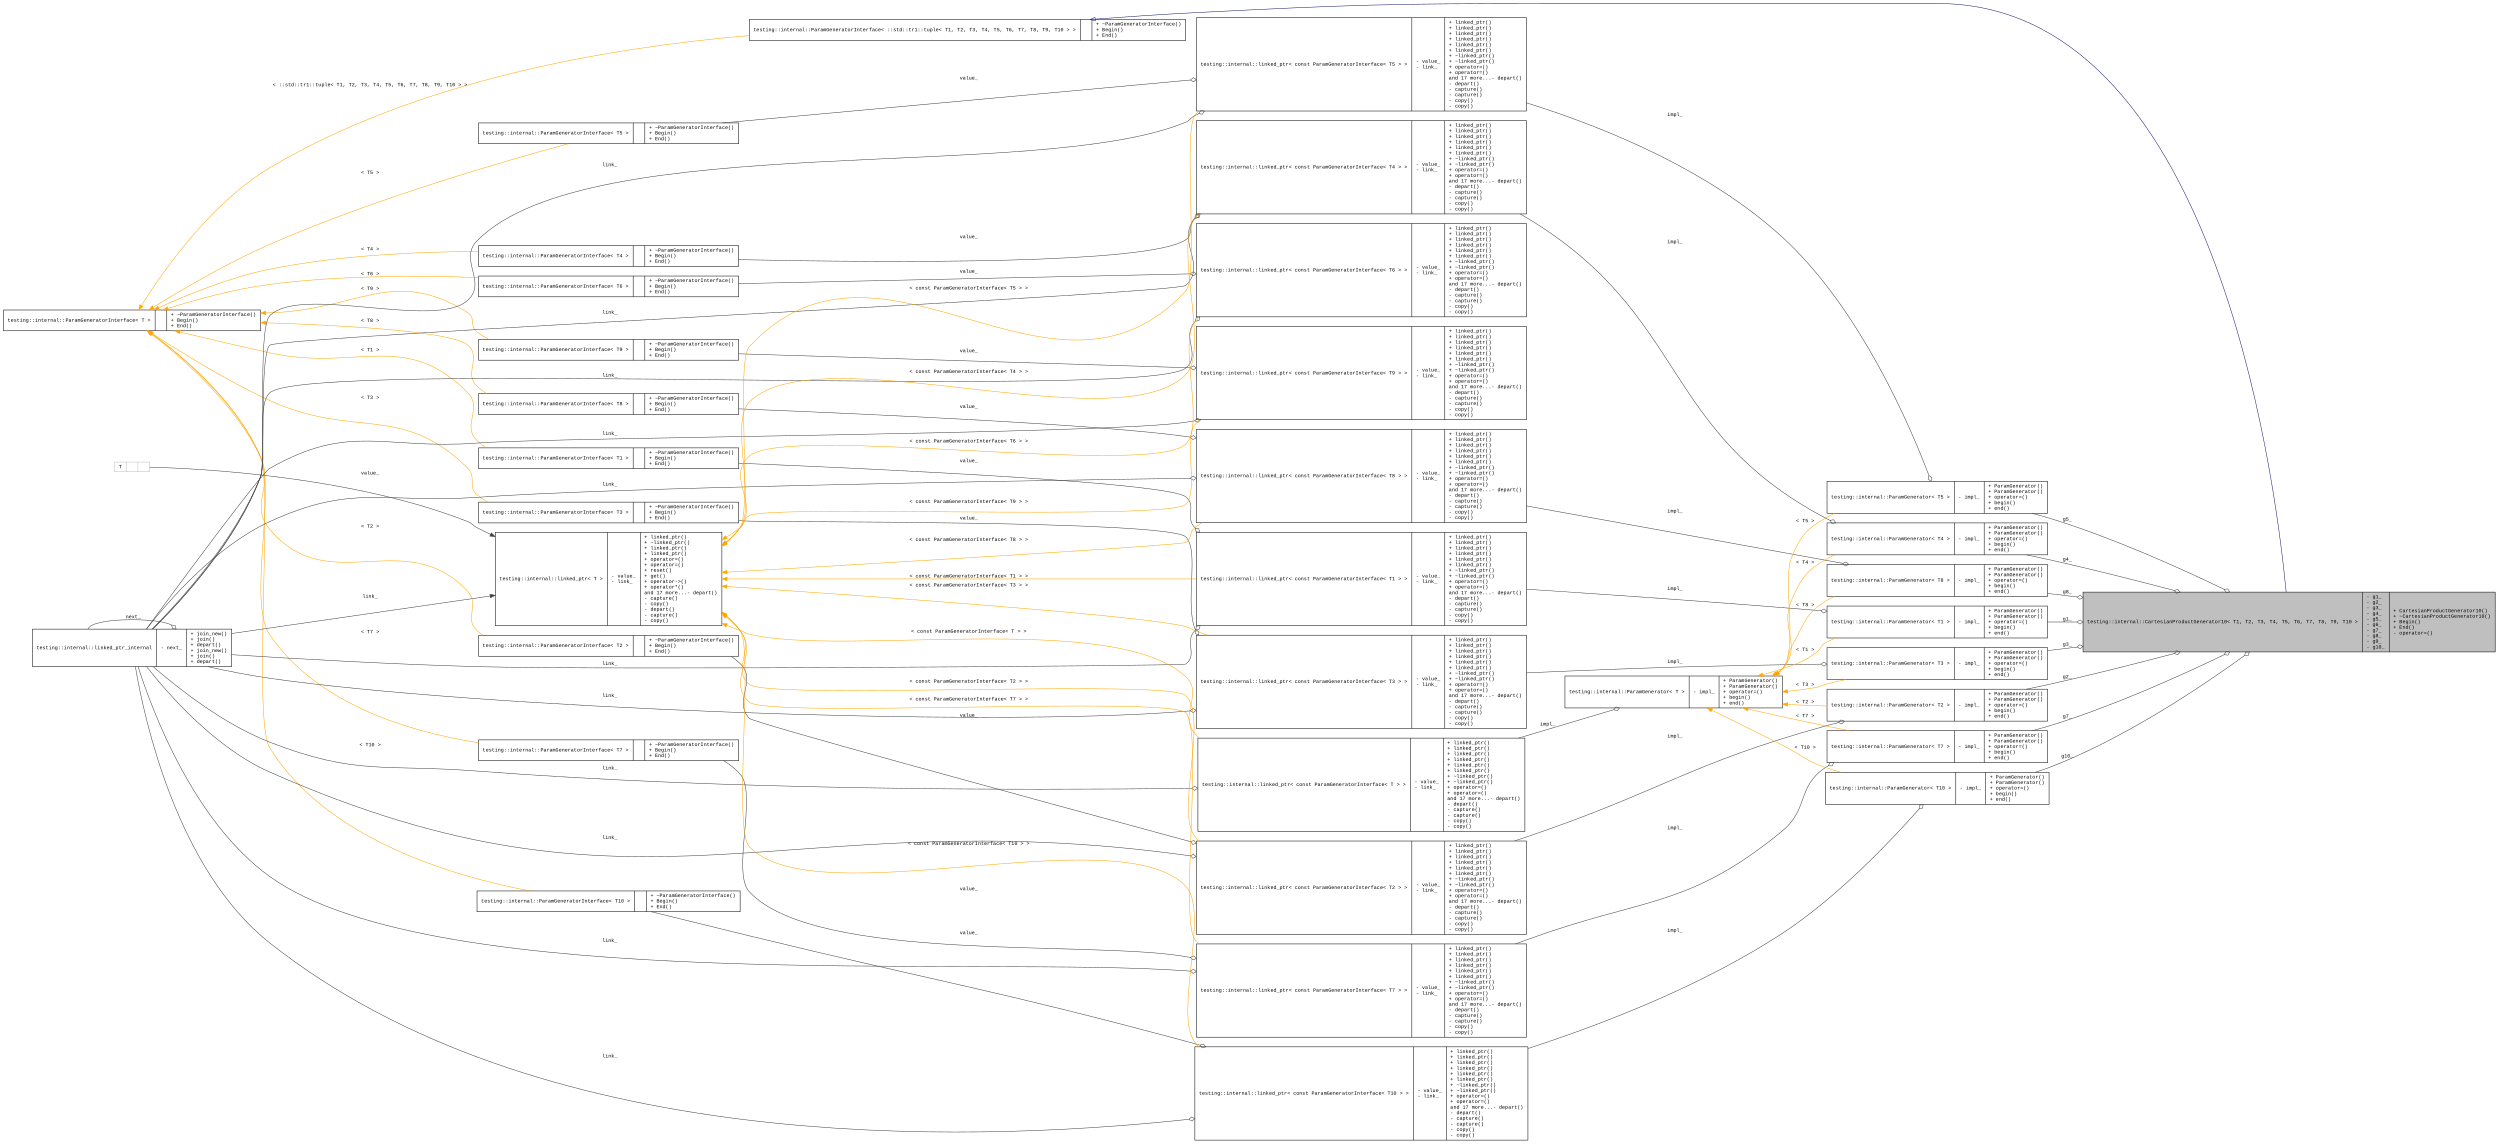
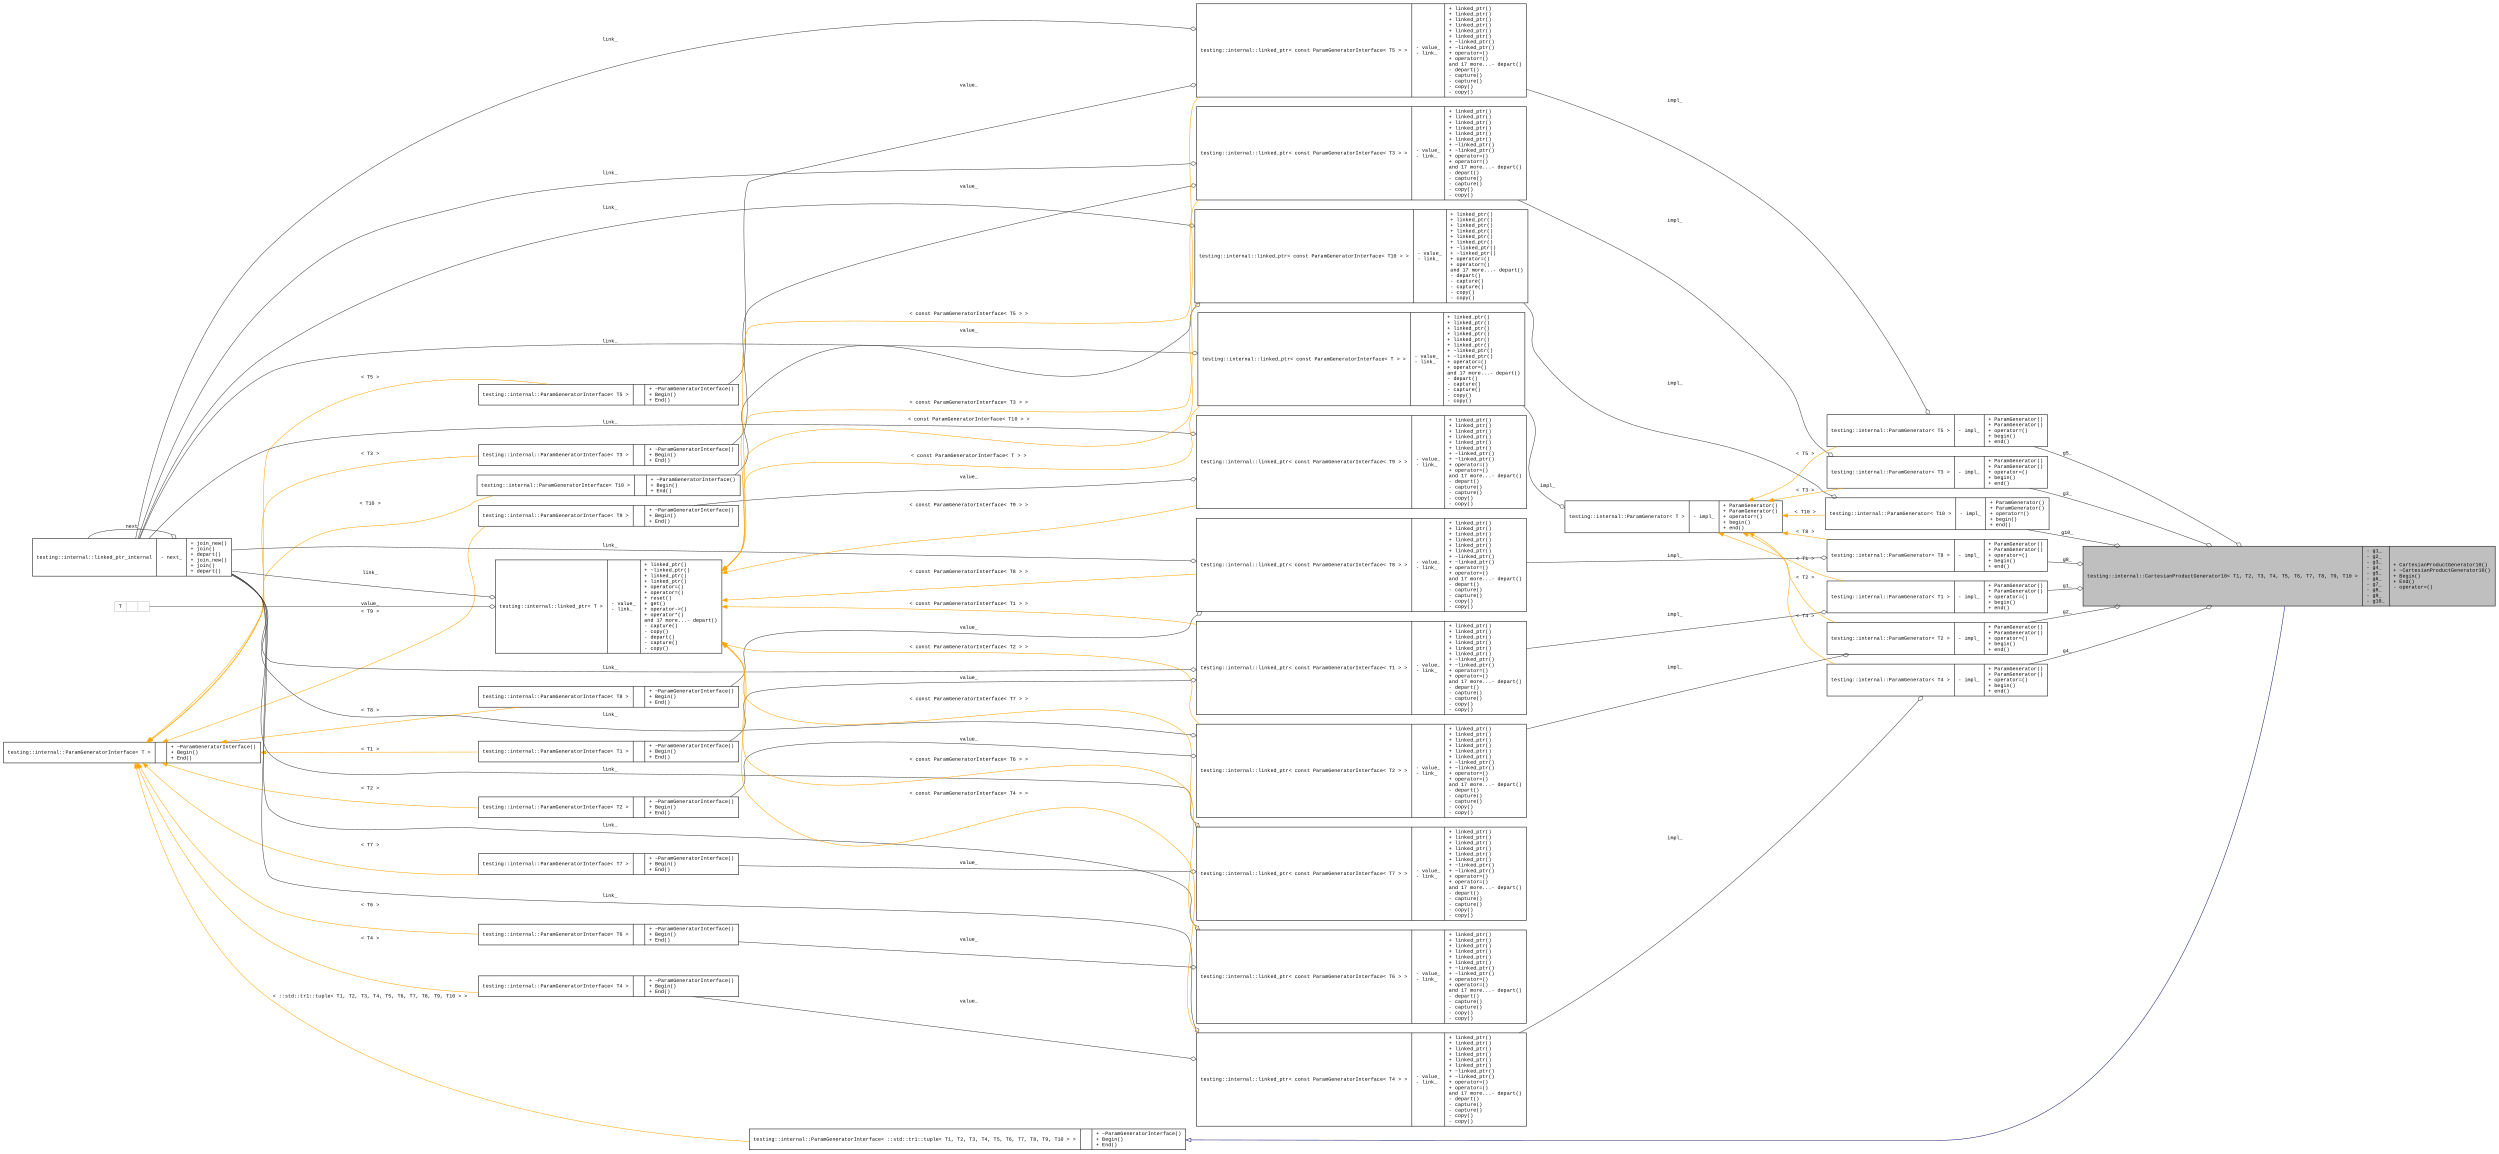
edge "T" -> "testing::internal::linked_ptr< T >": arrowhead normal -> odiamond
edge "testing::internal::linked_ptr_internal" -> "testing::internal::linked_ptr< T >": arrowhead normal -> odiamond
node "testing::internal::ParamGenerator< T7 >": removed
